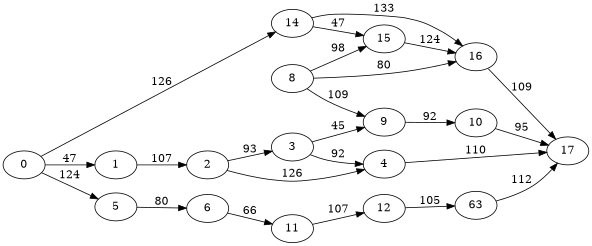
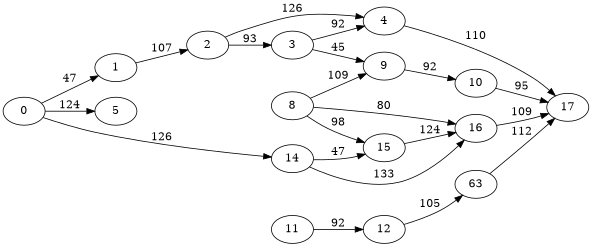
node "6": removed
edge "11" -> "12": label "107" -> "92"
